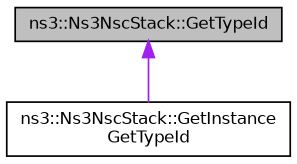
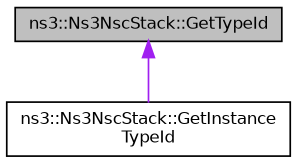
node "ns3::Ns3NscStack::GetInstance GetTypeId": label "ns3::Ns3NscStack::GetInstance GetTypeId" -> "ns3::Ns3NscStack::GetInstance TypeId"
